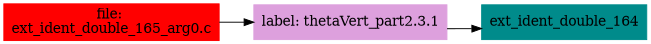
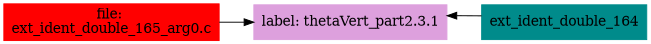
edge "label: thetaVert_part2.3.1" -> "ext_ident_double_164": reversed
